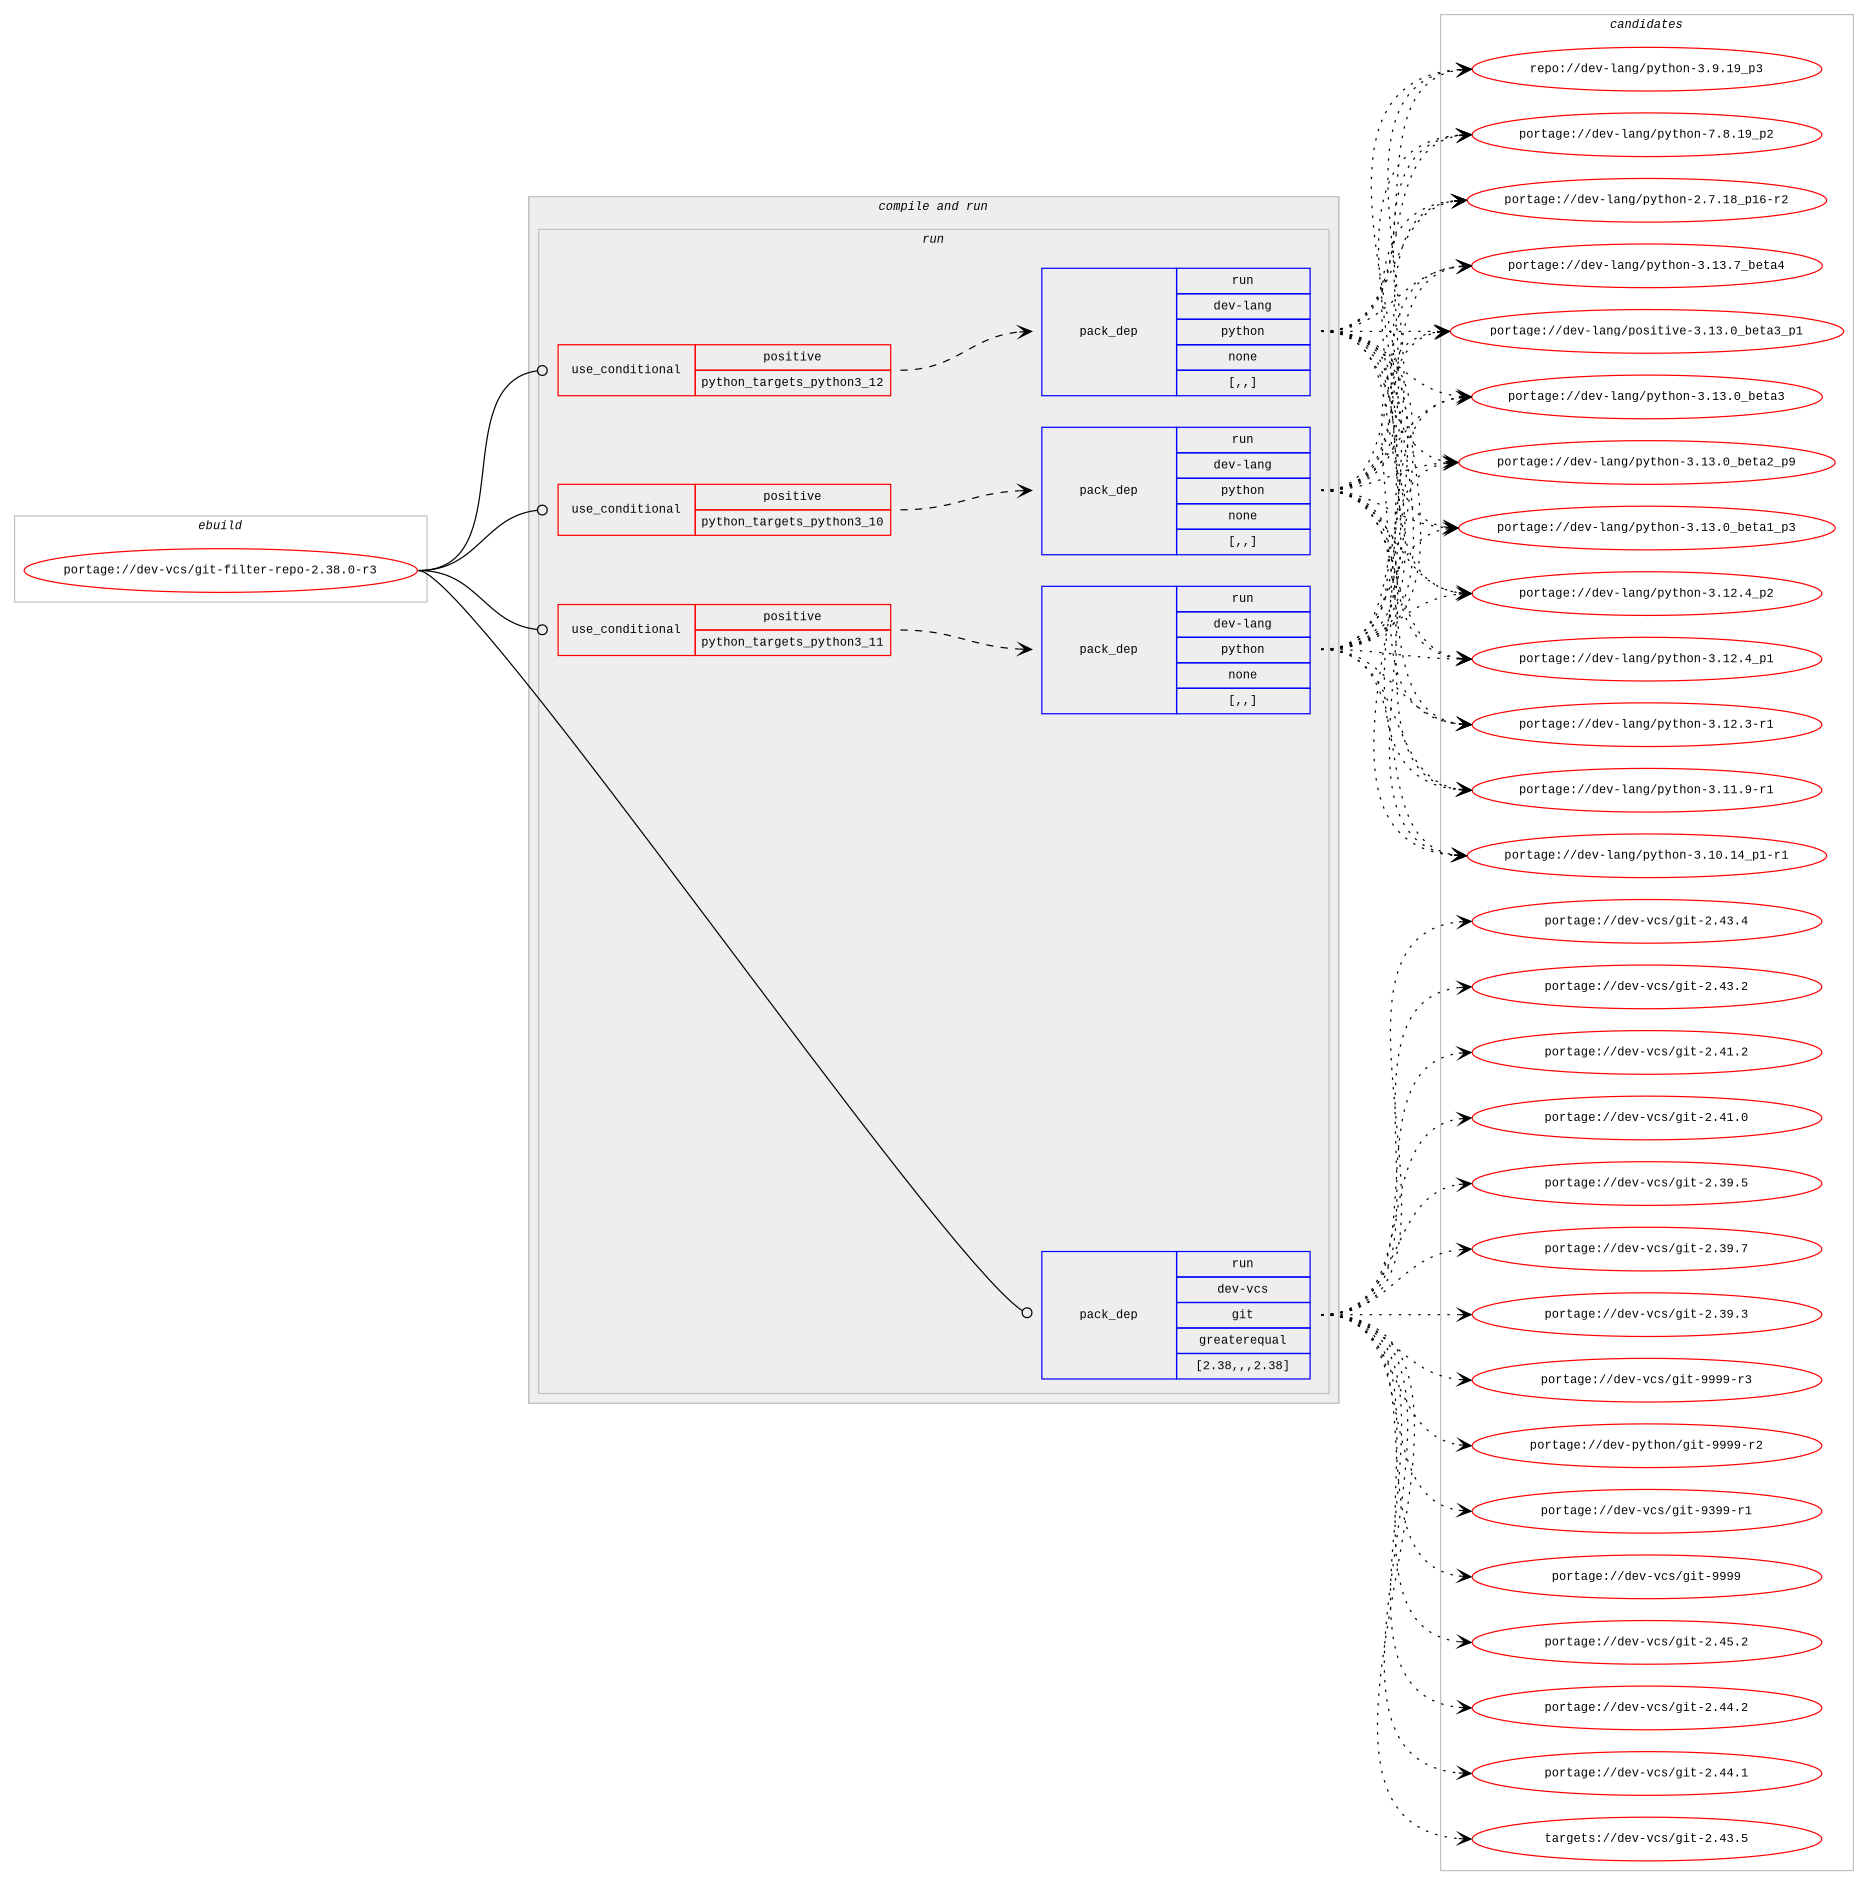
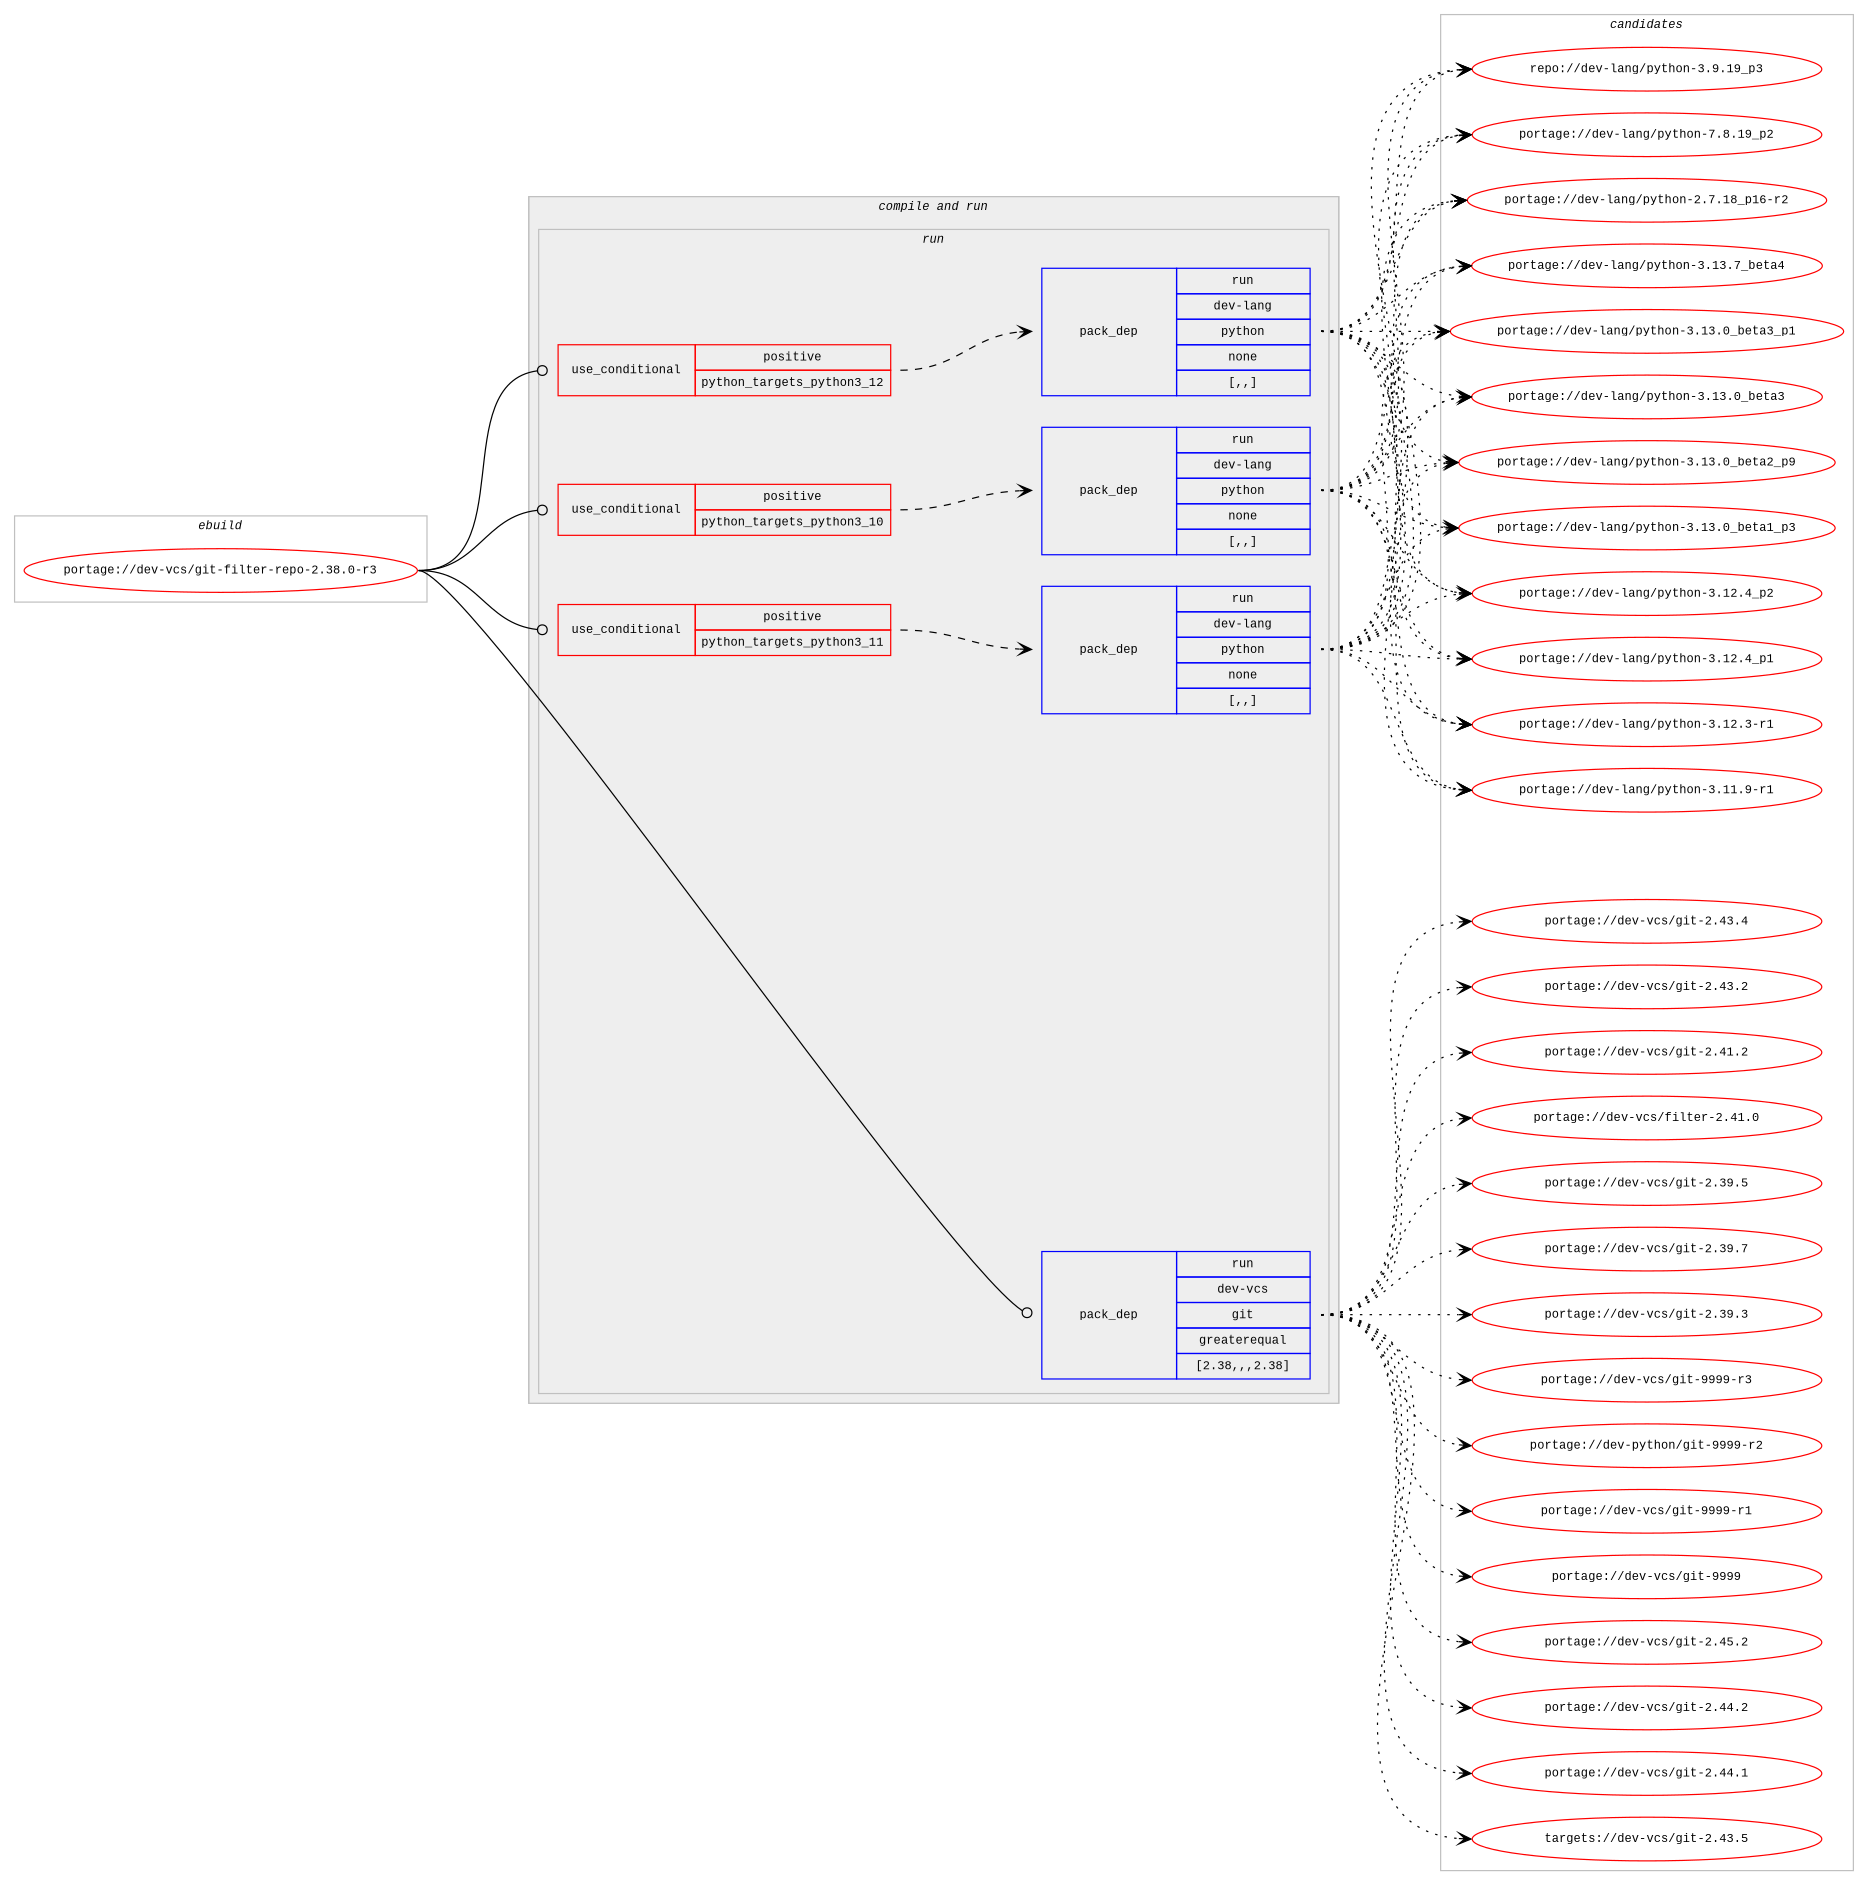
node "portage://dev-lang/positive-3.13.0_beta3_p1": label "portage://dev-lang/positive-3.13.0_beta3_p1" -> "portage://dev-lang/python-3.13.0_beta3_p1"
node "portage://dev-lang/python-3.10.14_p1-r1": removed
node "portage://dev-vcs/git-2.41.0": label "portage://dev-vcs/git-2.41.0" -> "portage://dev-vcs/filter-2.41.0"
node "portage://dev-vcs/git-9399-r1": label "portage://dev-vcs/git-9399-r1" -> "portage://dev-vcs/git-9999-r1"
